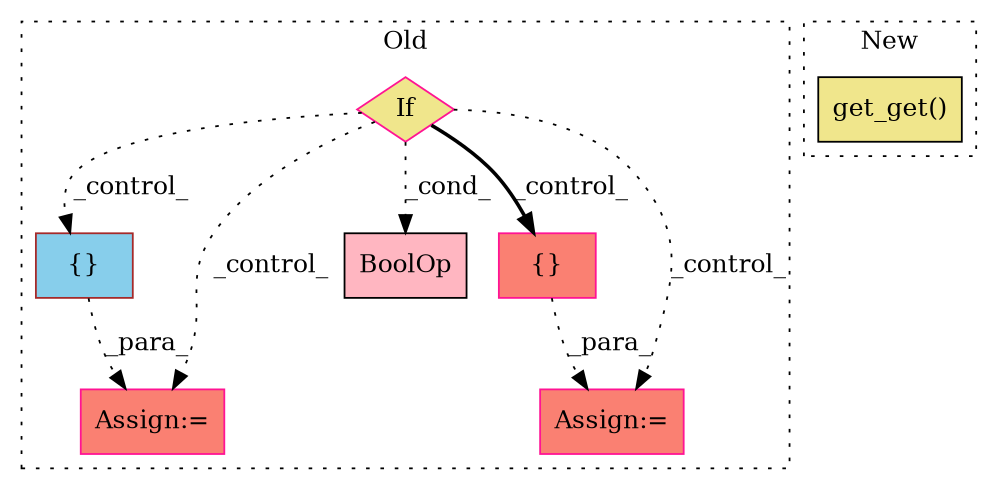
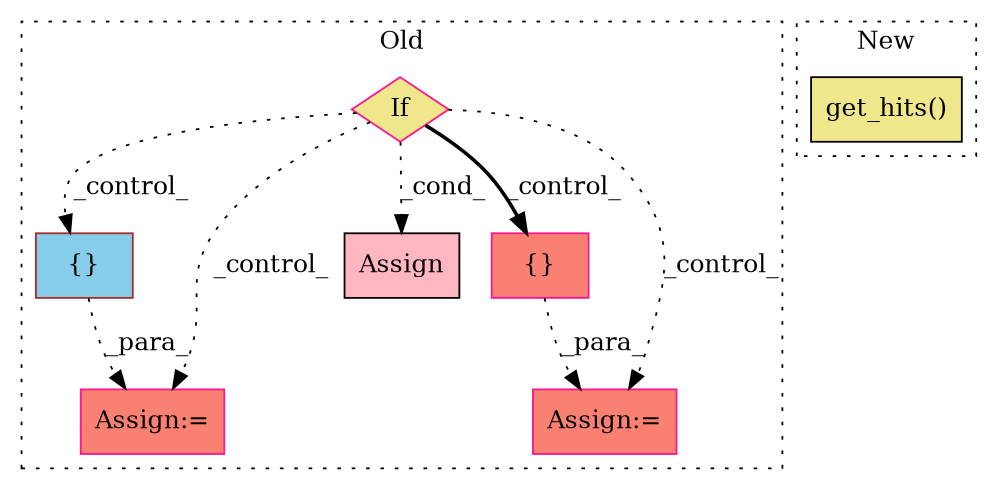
node "get_get()": label "get_get()" -> "get_hits()"
node "BoolOp": label "BoolOp" -> "Assign"
